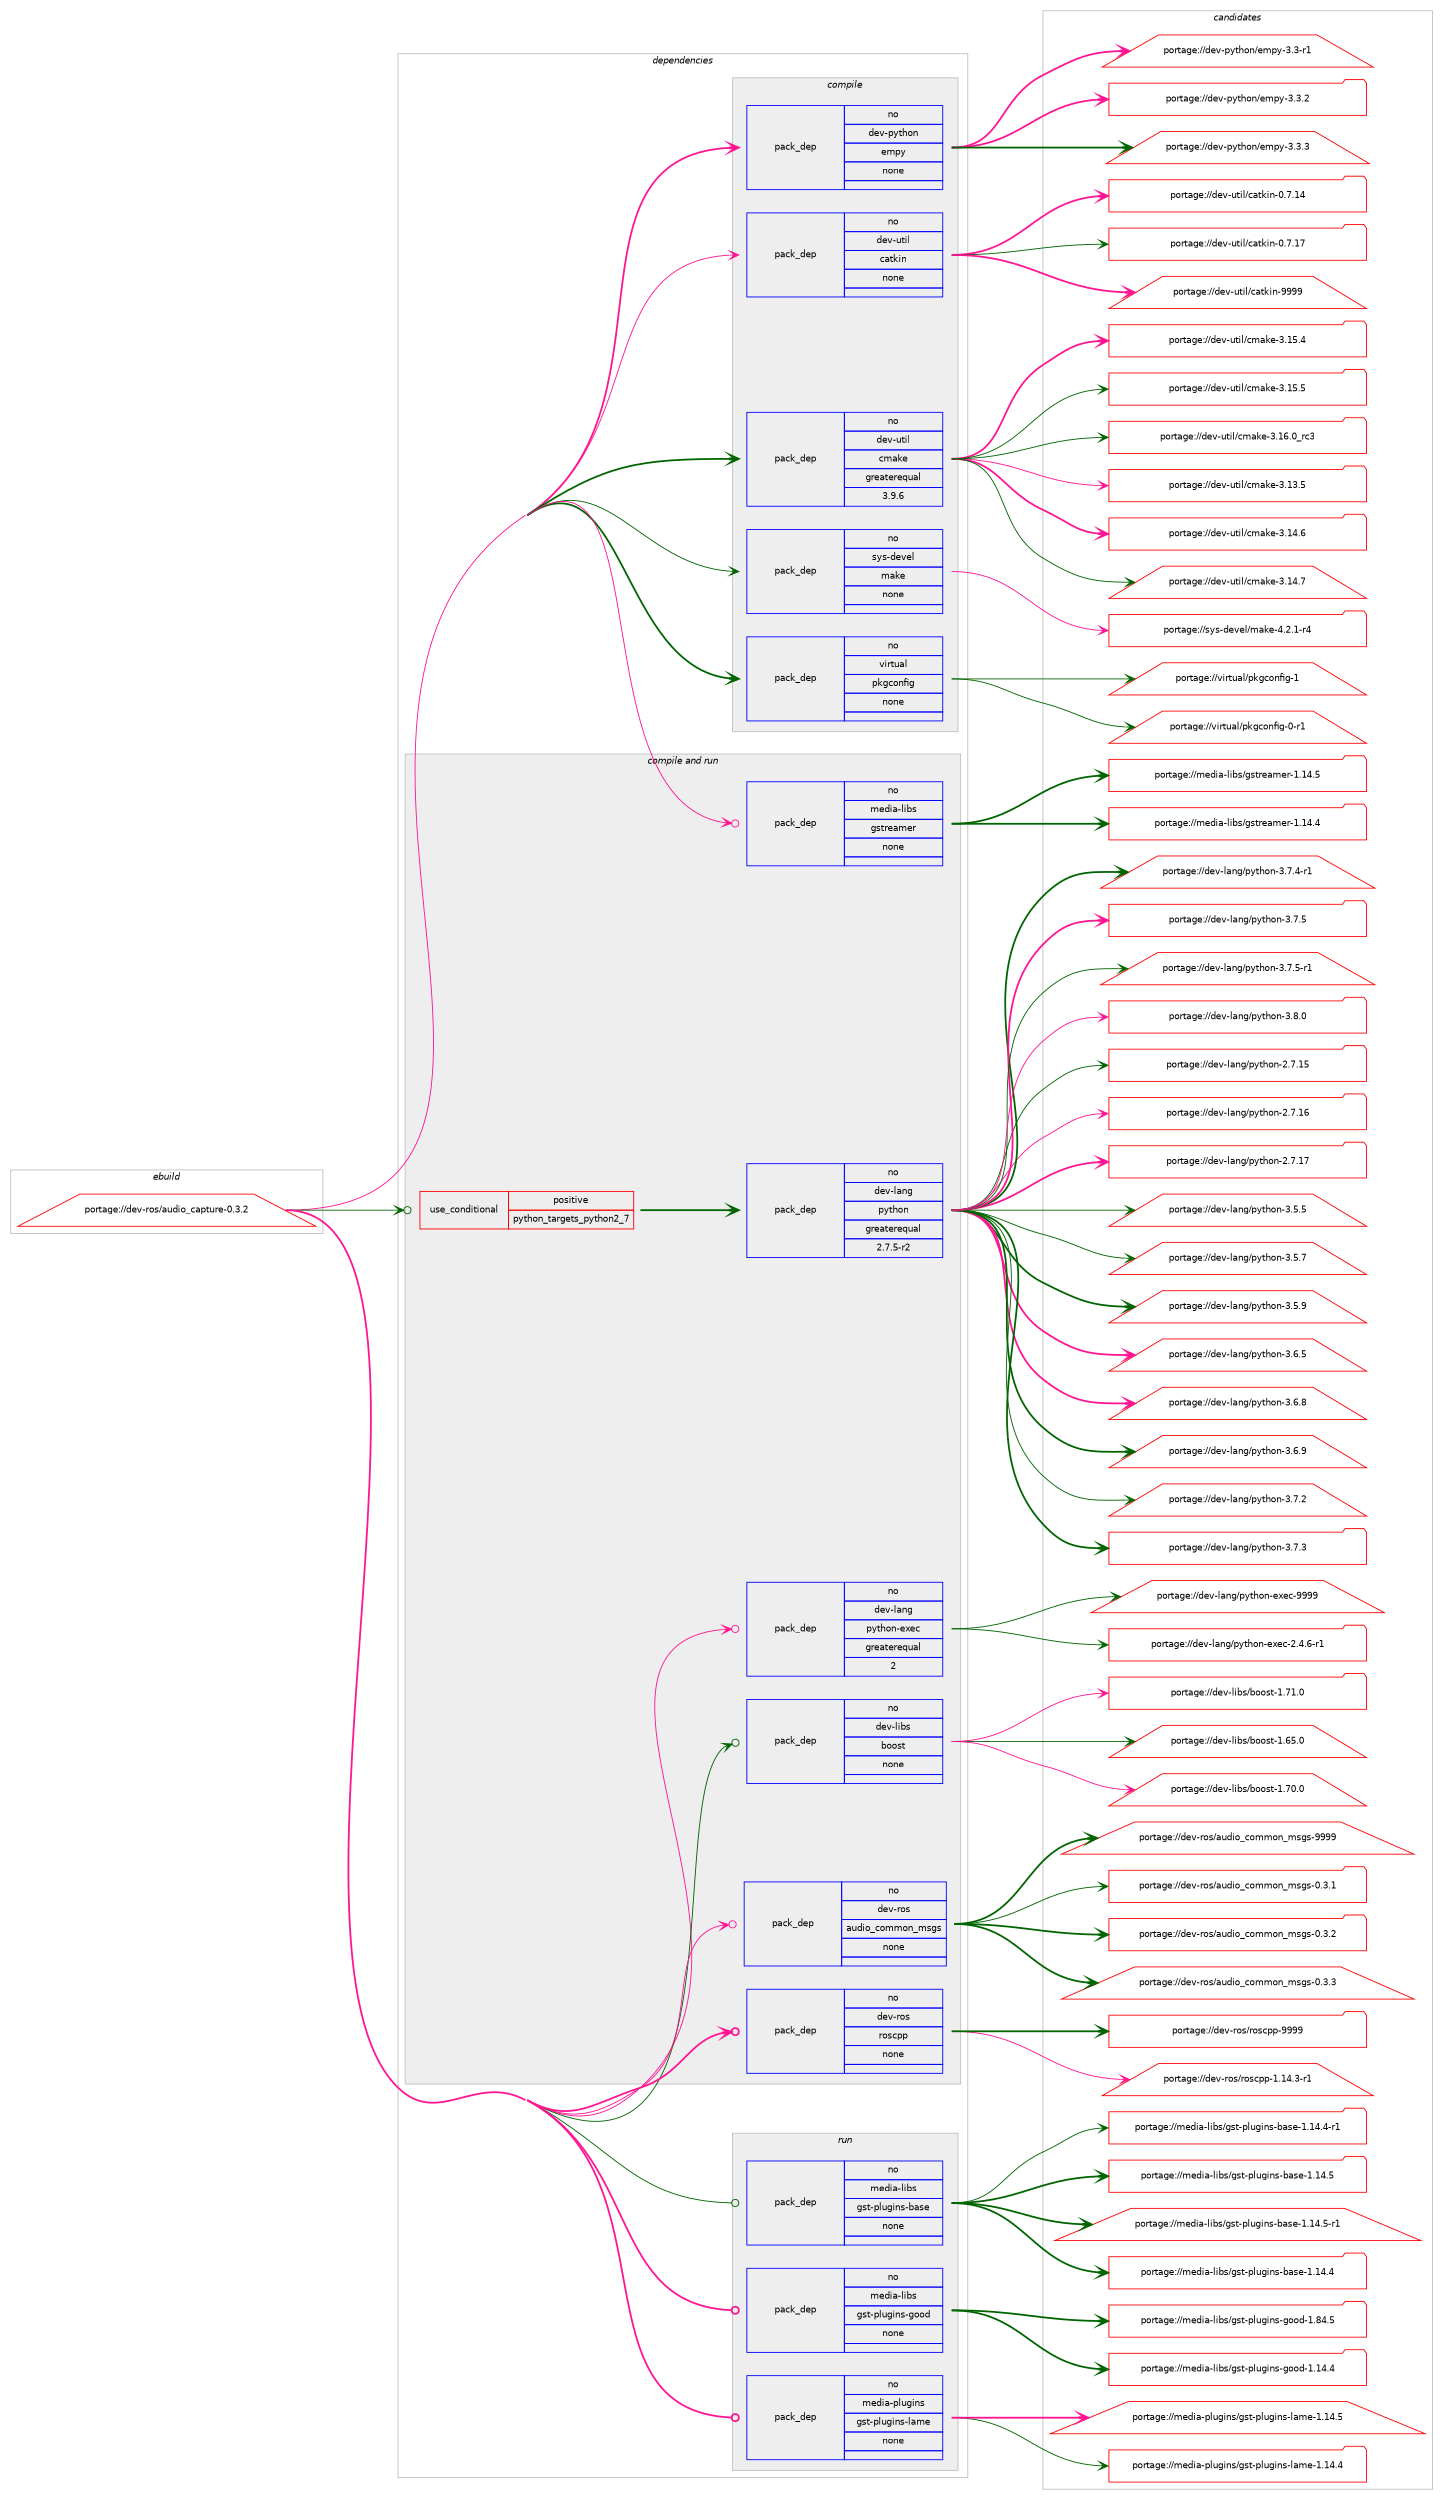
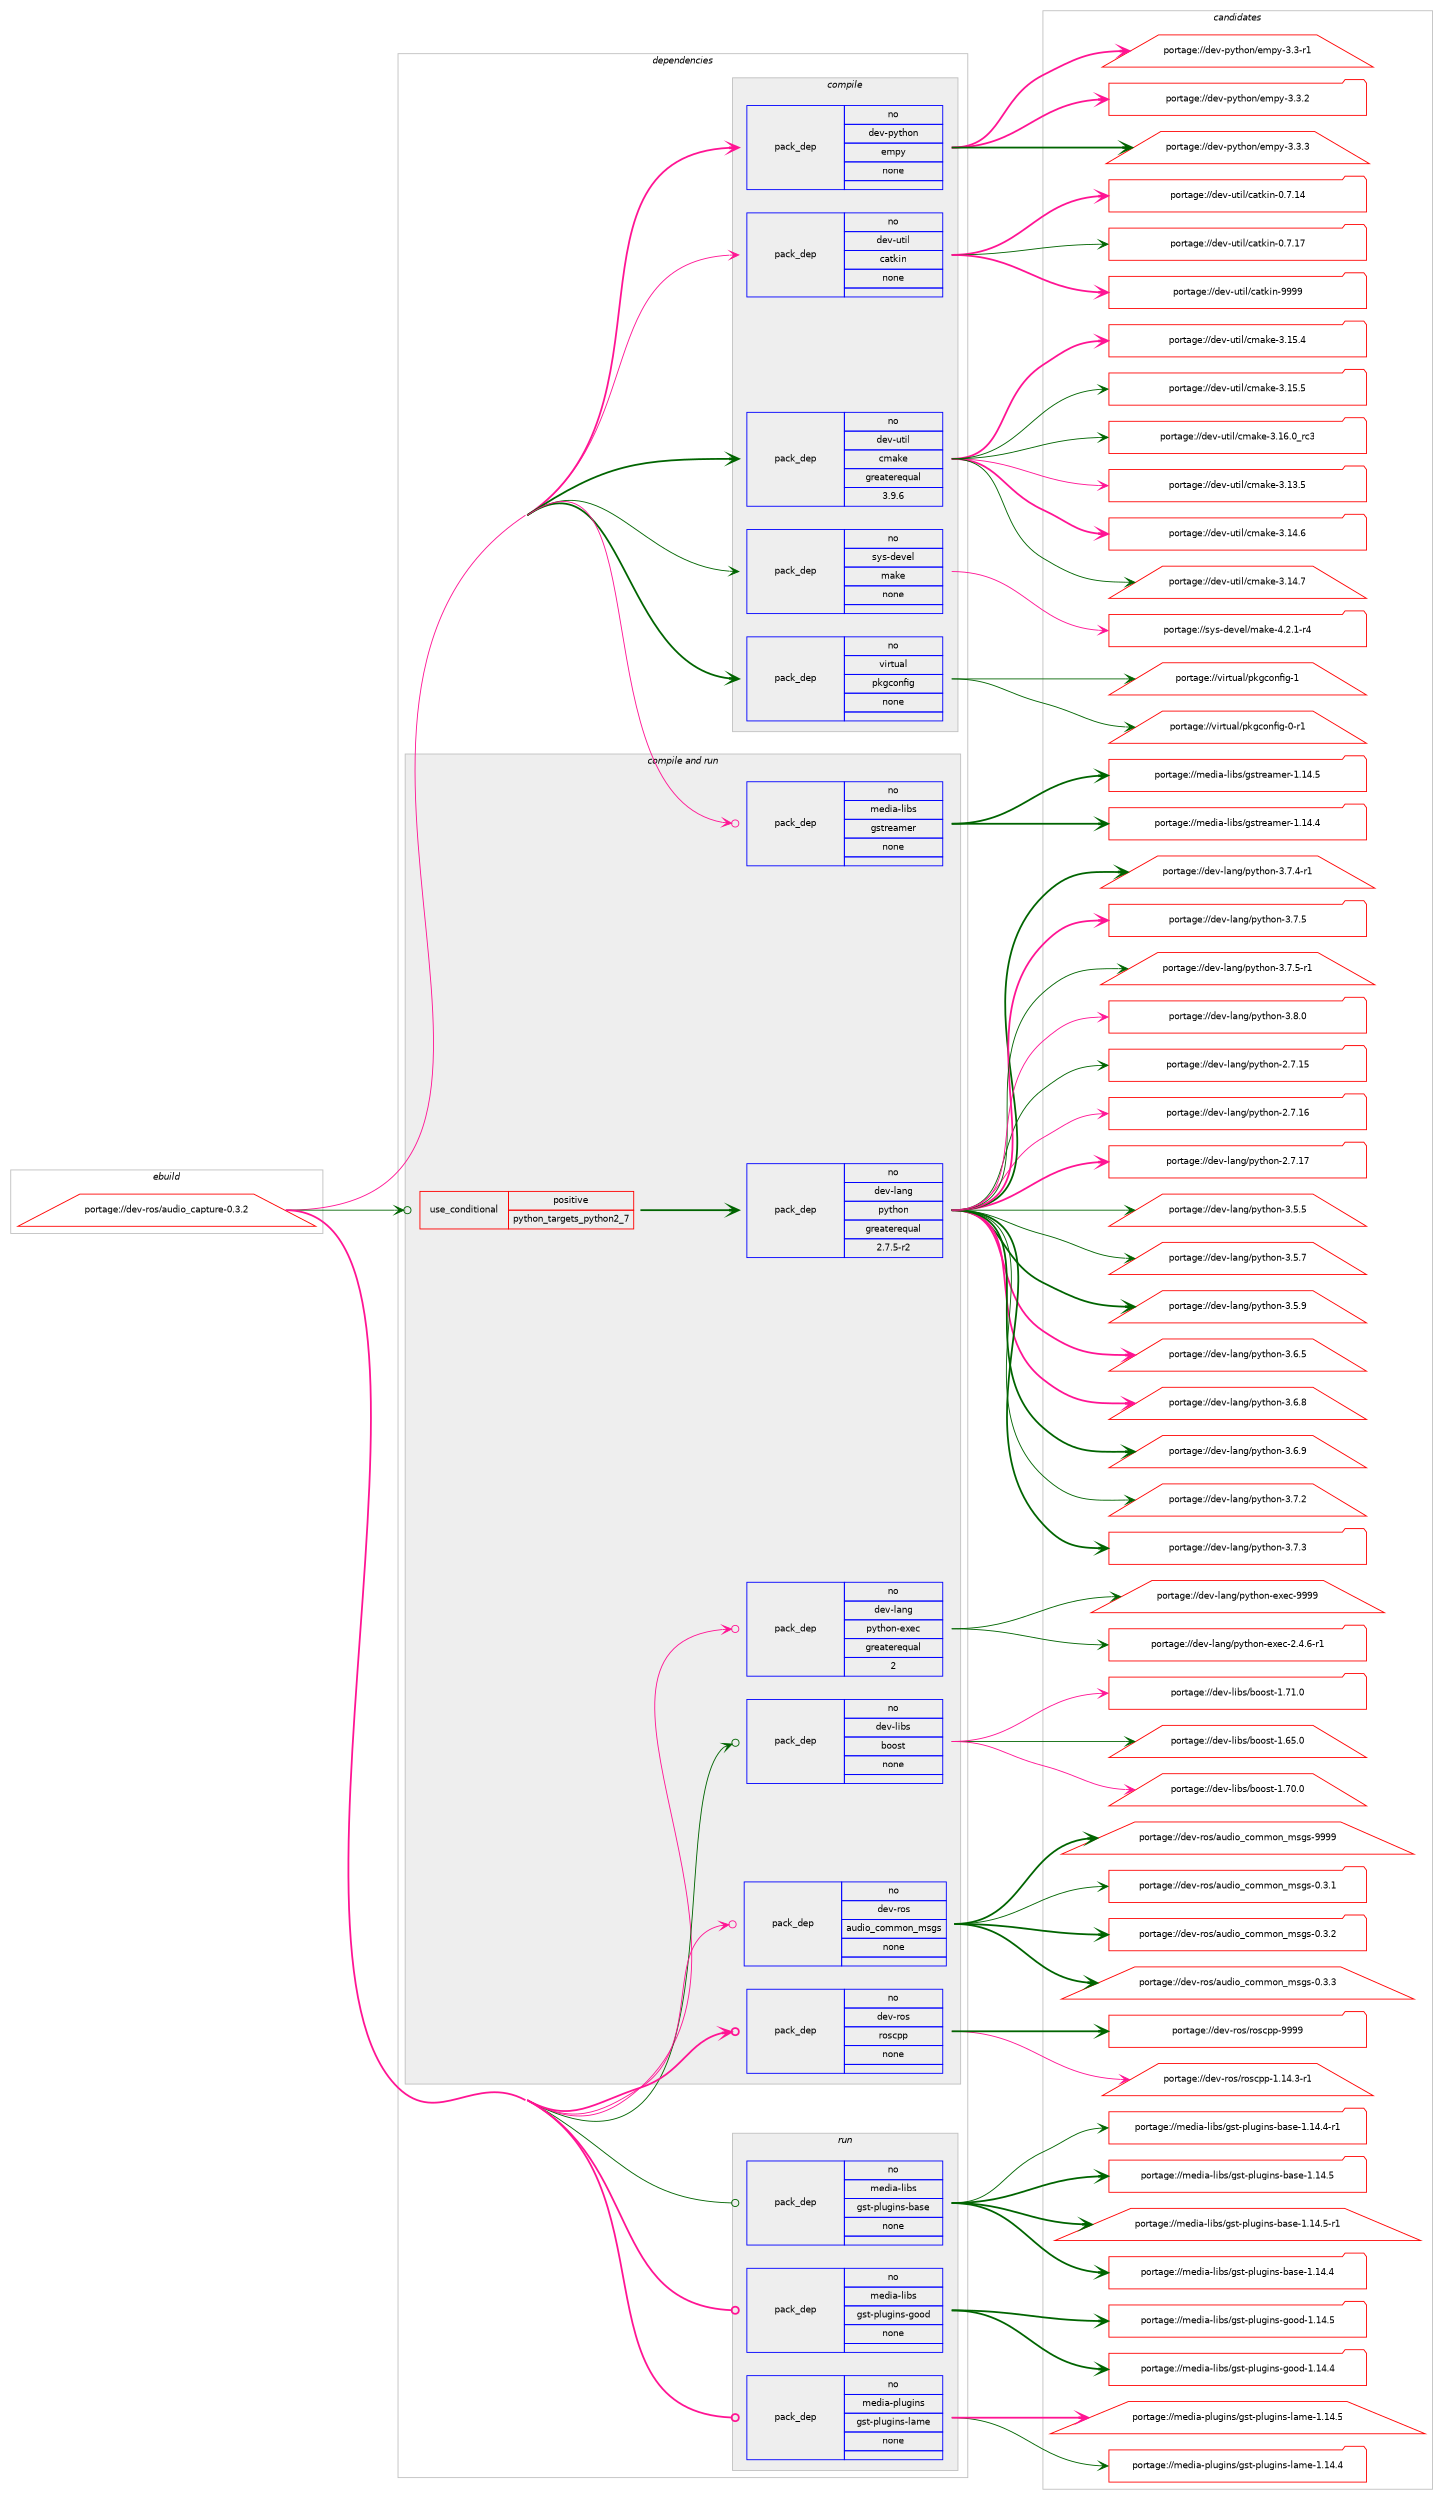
node "portage://dev-util/catkin-9999": shape trapezium -> folder
node "portage://media-libs/gst-plugins-good-1.84.5": label "portage://media-libs/gst-plugins-good-1.84.5" -> "portage://media-libs/gst-plugins-good-1.14.5"
